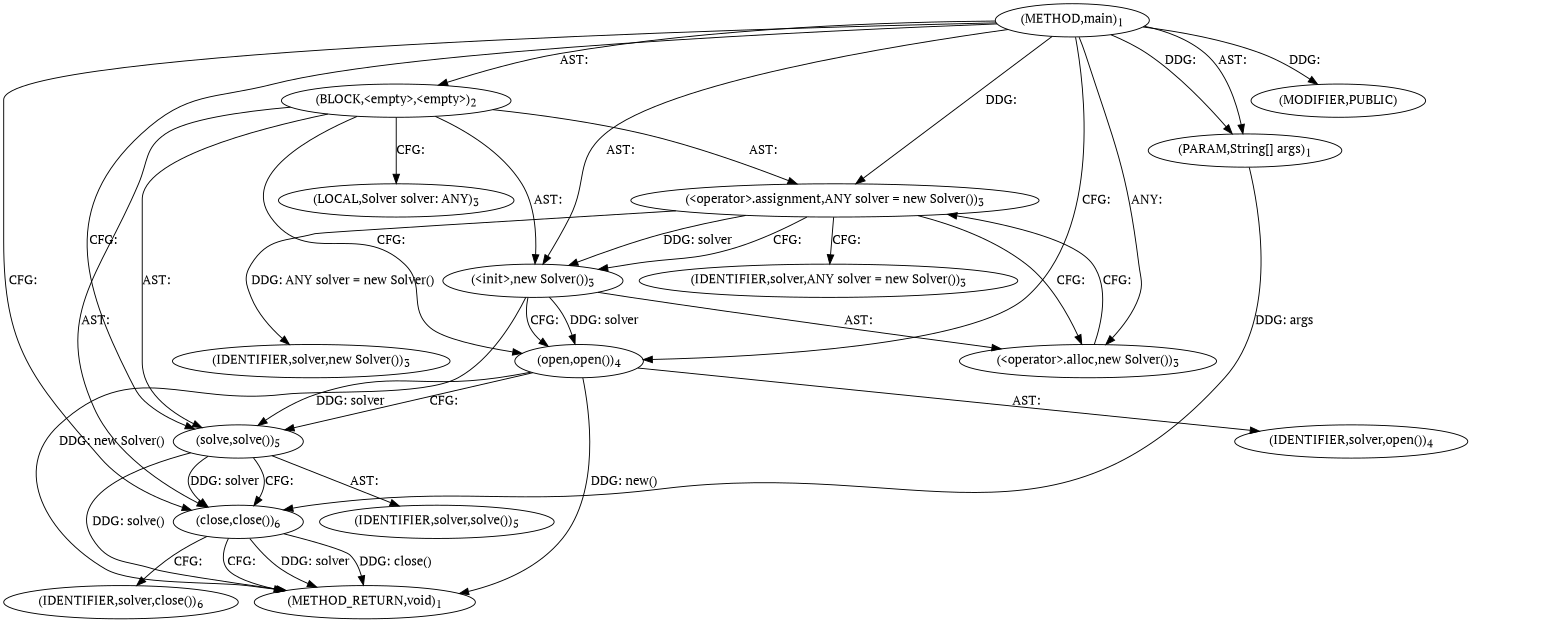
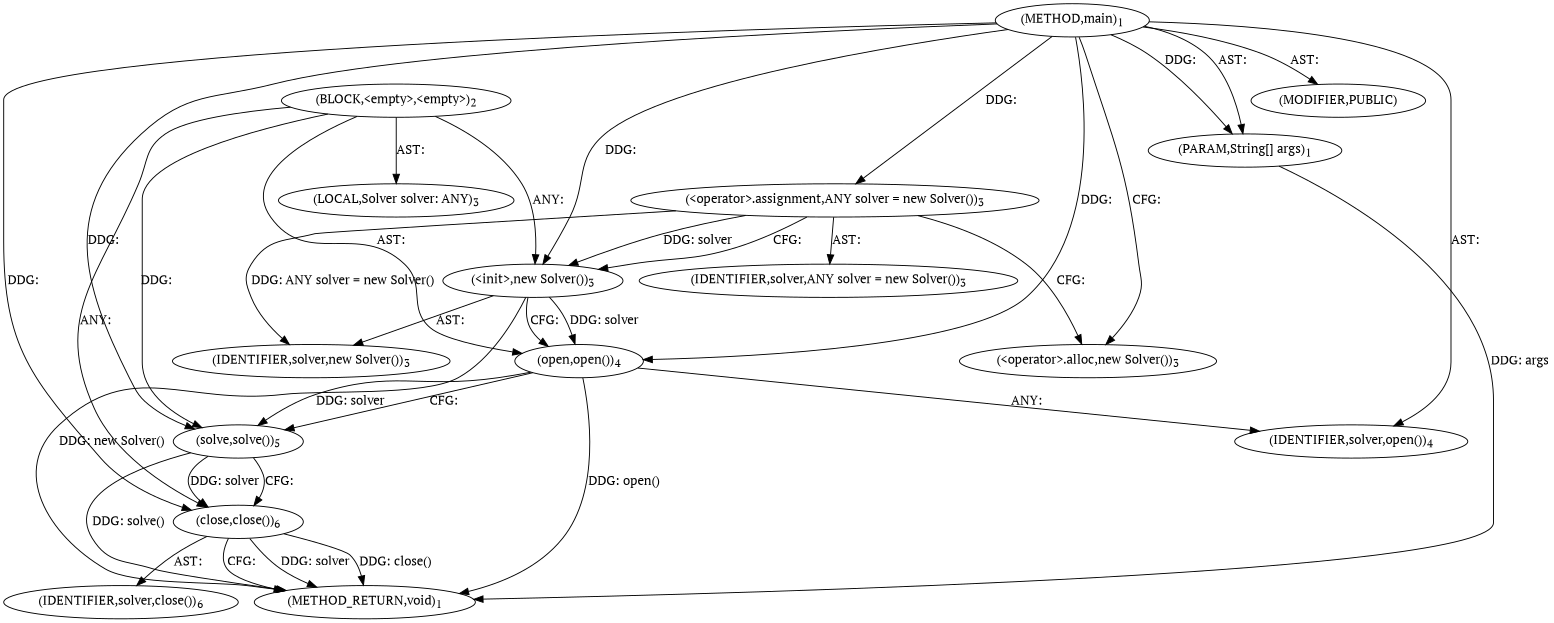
edge "(METHOD,main)" -> "(BLOCK,<empty>,<empty>)": now "(METHOD,main)" -> "(IDENTIFIER,solver,open())"
edge "(METHOD,main)" -> "(MODIFIER,PUBLIC)": label "DDG: " -> "AST: "
edge "(BLOCK,<empty>,<empty>)" -> "(<operator>.assignment,ANY solver = new Solver())": removed, label "AST:"
edge "(BLOCK,<empty>,<empty>)" -> "(LOCAL,Solver solver: ANY)": label "CFG: " -> "AST: "
edge "(METHOD,main)" -> "(<init>,new Solver())": label "AST: " -> "DDG: "
edge "(BLOCK,<empty>,<empty>)" -> "(<init>,new Solver())": label "AST: " -> "ANY: "
edge "(METHOD,main)" -> "(open,open())": label "CFG: " -> "DDG: "
edge "(METHOD,main)" -> "(<operator>.alloc,new Solver())": label "ANY: " -> "CFG: "
edge "(METHOD,main)" -> "(solve,solve())": label "CFG: " -> "DDG: "
edge "(BLOCK,<empty>,<empty>)" -> "(open,open())": label "CFG: " -> "AST: "
edge "(<operator>.assignment,ANY solver = new Solver())" -> "(IDENTIFIER,solver,ANY solver = new Solver())": label "CFG: " -> "AST: "
edge "(<operator>.alloc,new Solver())" -> "(<operator>.assignment,ANY solver = new Solver())": removed, label "CFG:"
edge "(METHOD,main)" -> "(close,close())": label "CFG: " -> "DDG: "
edge "(BLOCK,<empty>,<empty>)" -> "(solve,solve())": label "AST: " -> "DDG: "
edge "(BLOCK,<empty>,<empty>)" -> "(close,close())": label "AST: " -> "ANY: "
edge "(<init>,new Solver())" -> "(<operator>.alloc,new Solver())": now "(<init>,new Solver())" -> "(IDENTIFIER,solver,new Solver())"
edge "(open,open())" -> "(IDENTIFIER,solver,open())": label "AST: " -> "ANY: "
edge "(open,open())" -> "(METHOD_RETURN,void)": label "DDG: new()" -> "DDG: open()"
edge "(PARAM,String[] args)" -> "(close,close())": now "(PARAM,String[] args)" -> "(METHOD_RETURN,void)"
node "(IDENTIFIER,solver,solve())": removed
edge "(close,close())" -> "(IDENTIFIER,solver,close())": label "CFG: " -> "AST: "
